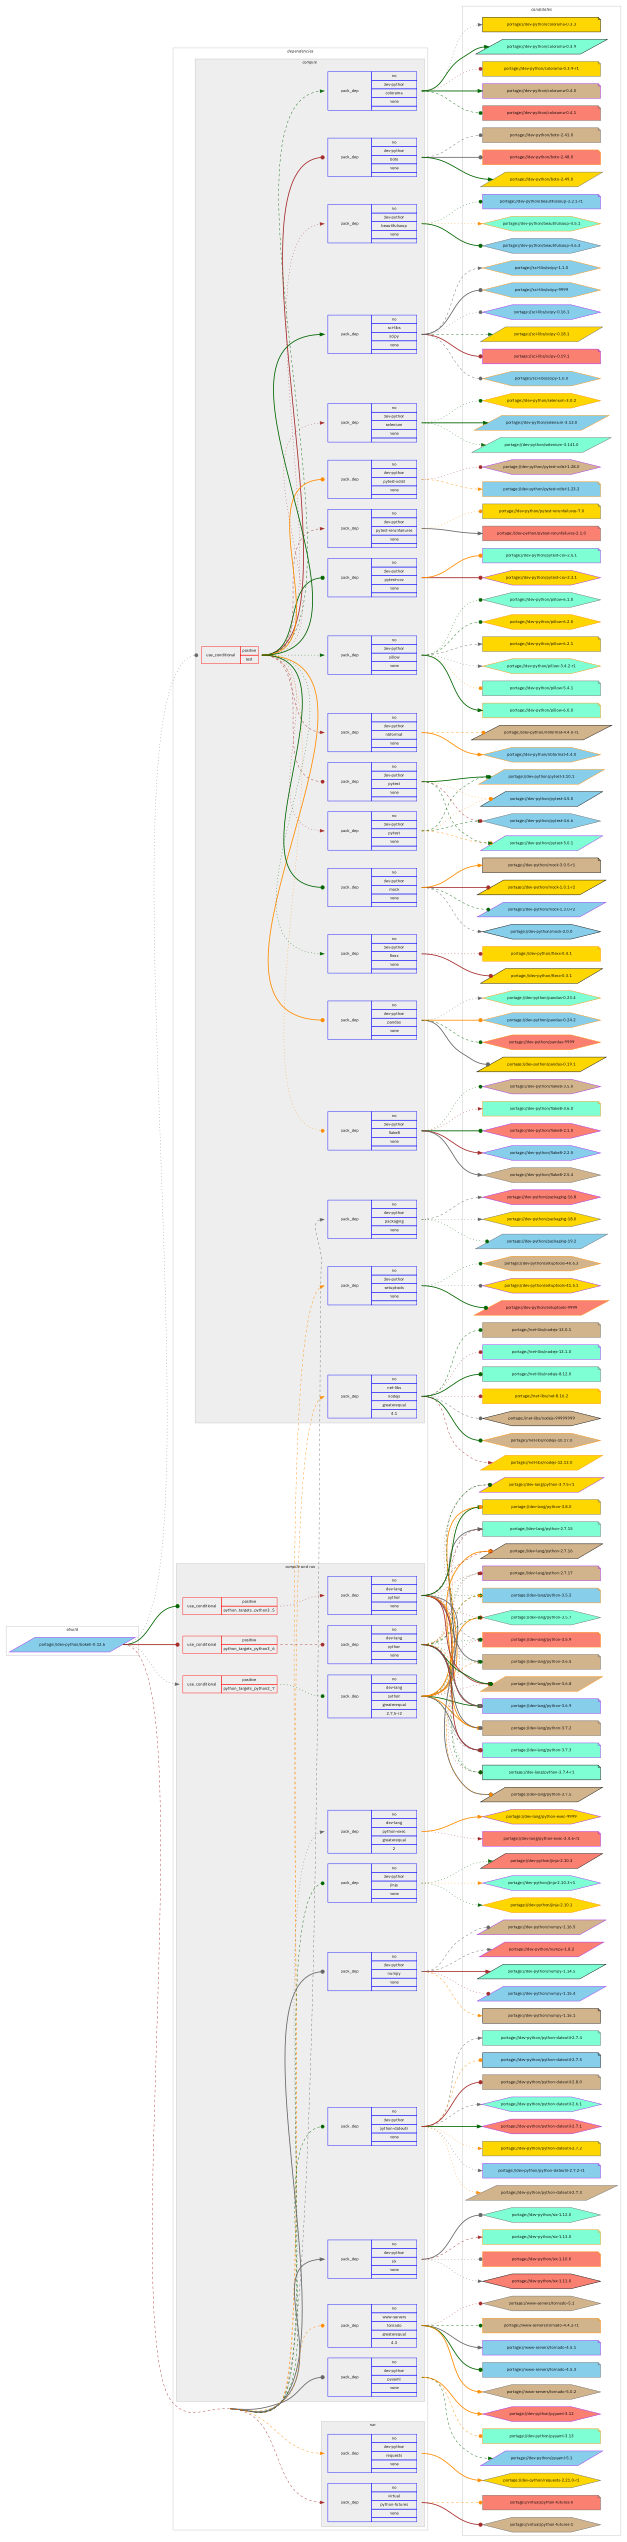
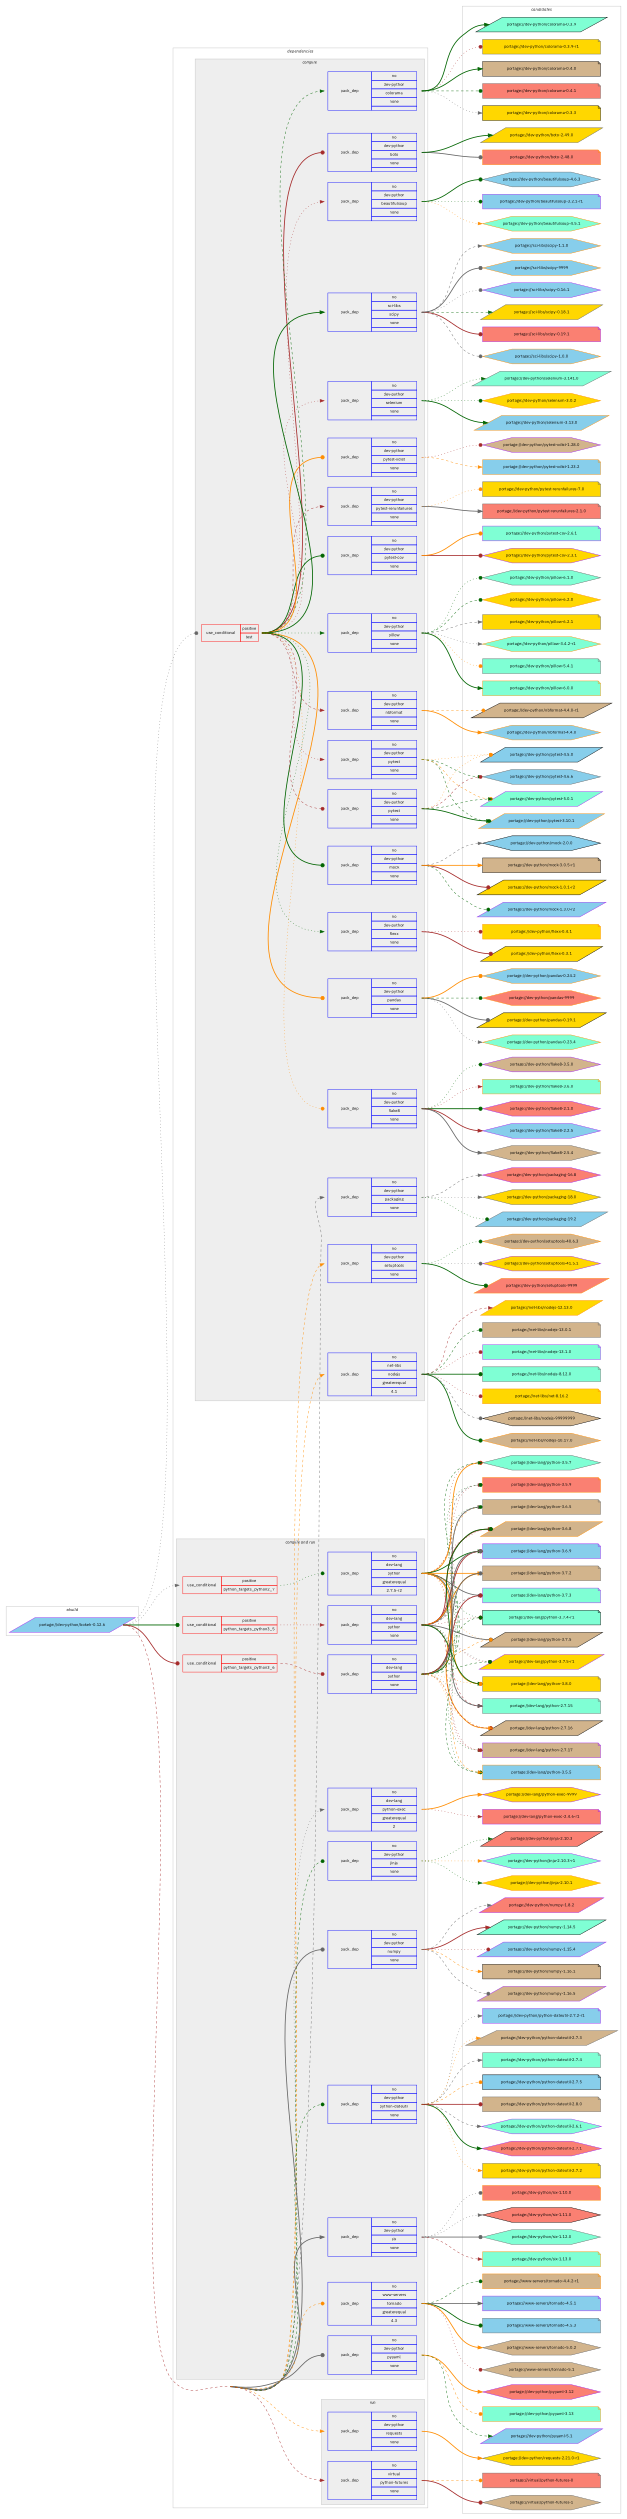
node "portage://dev-python/colorama-0.4.0": color purple -> black
node "portage://dev-python/boto-2.41.0": removed
